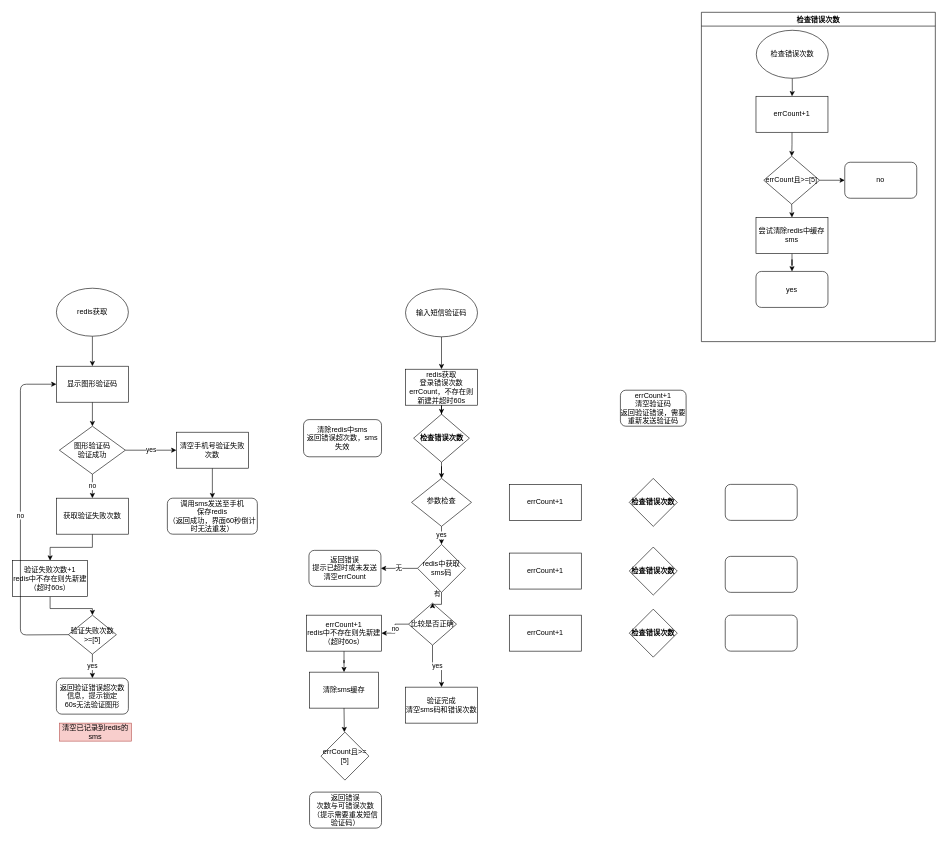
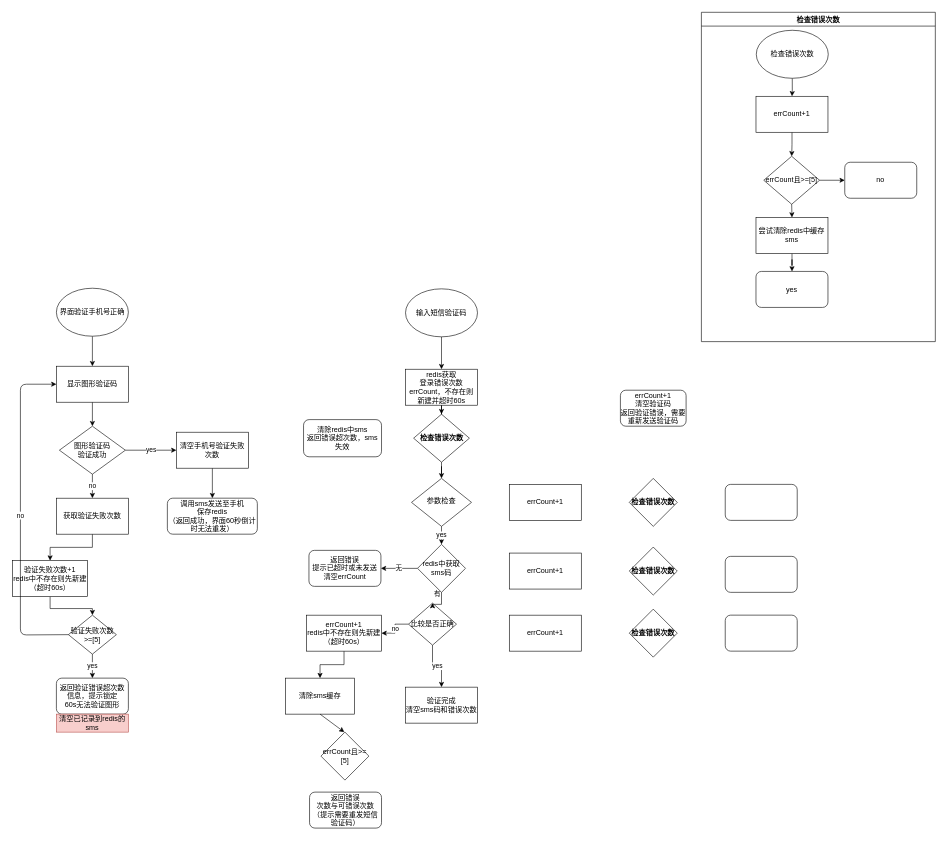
node "redis获取": label "redis获取" -> "界面验证手机号正确"
node "清除sms缓存": moved (344, 690) -> (320, 696)
node "清空已记录到redis的sms": moved (95, 732) -> (92, 723)
